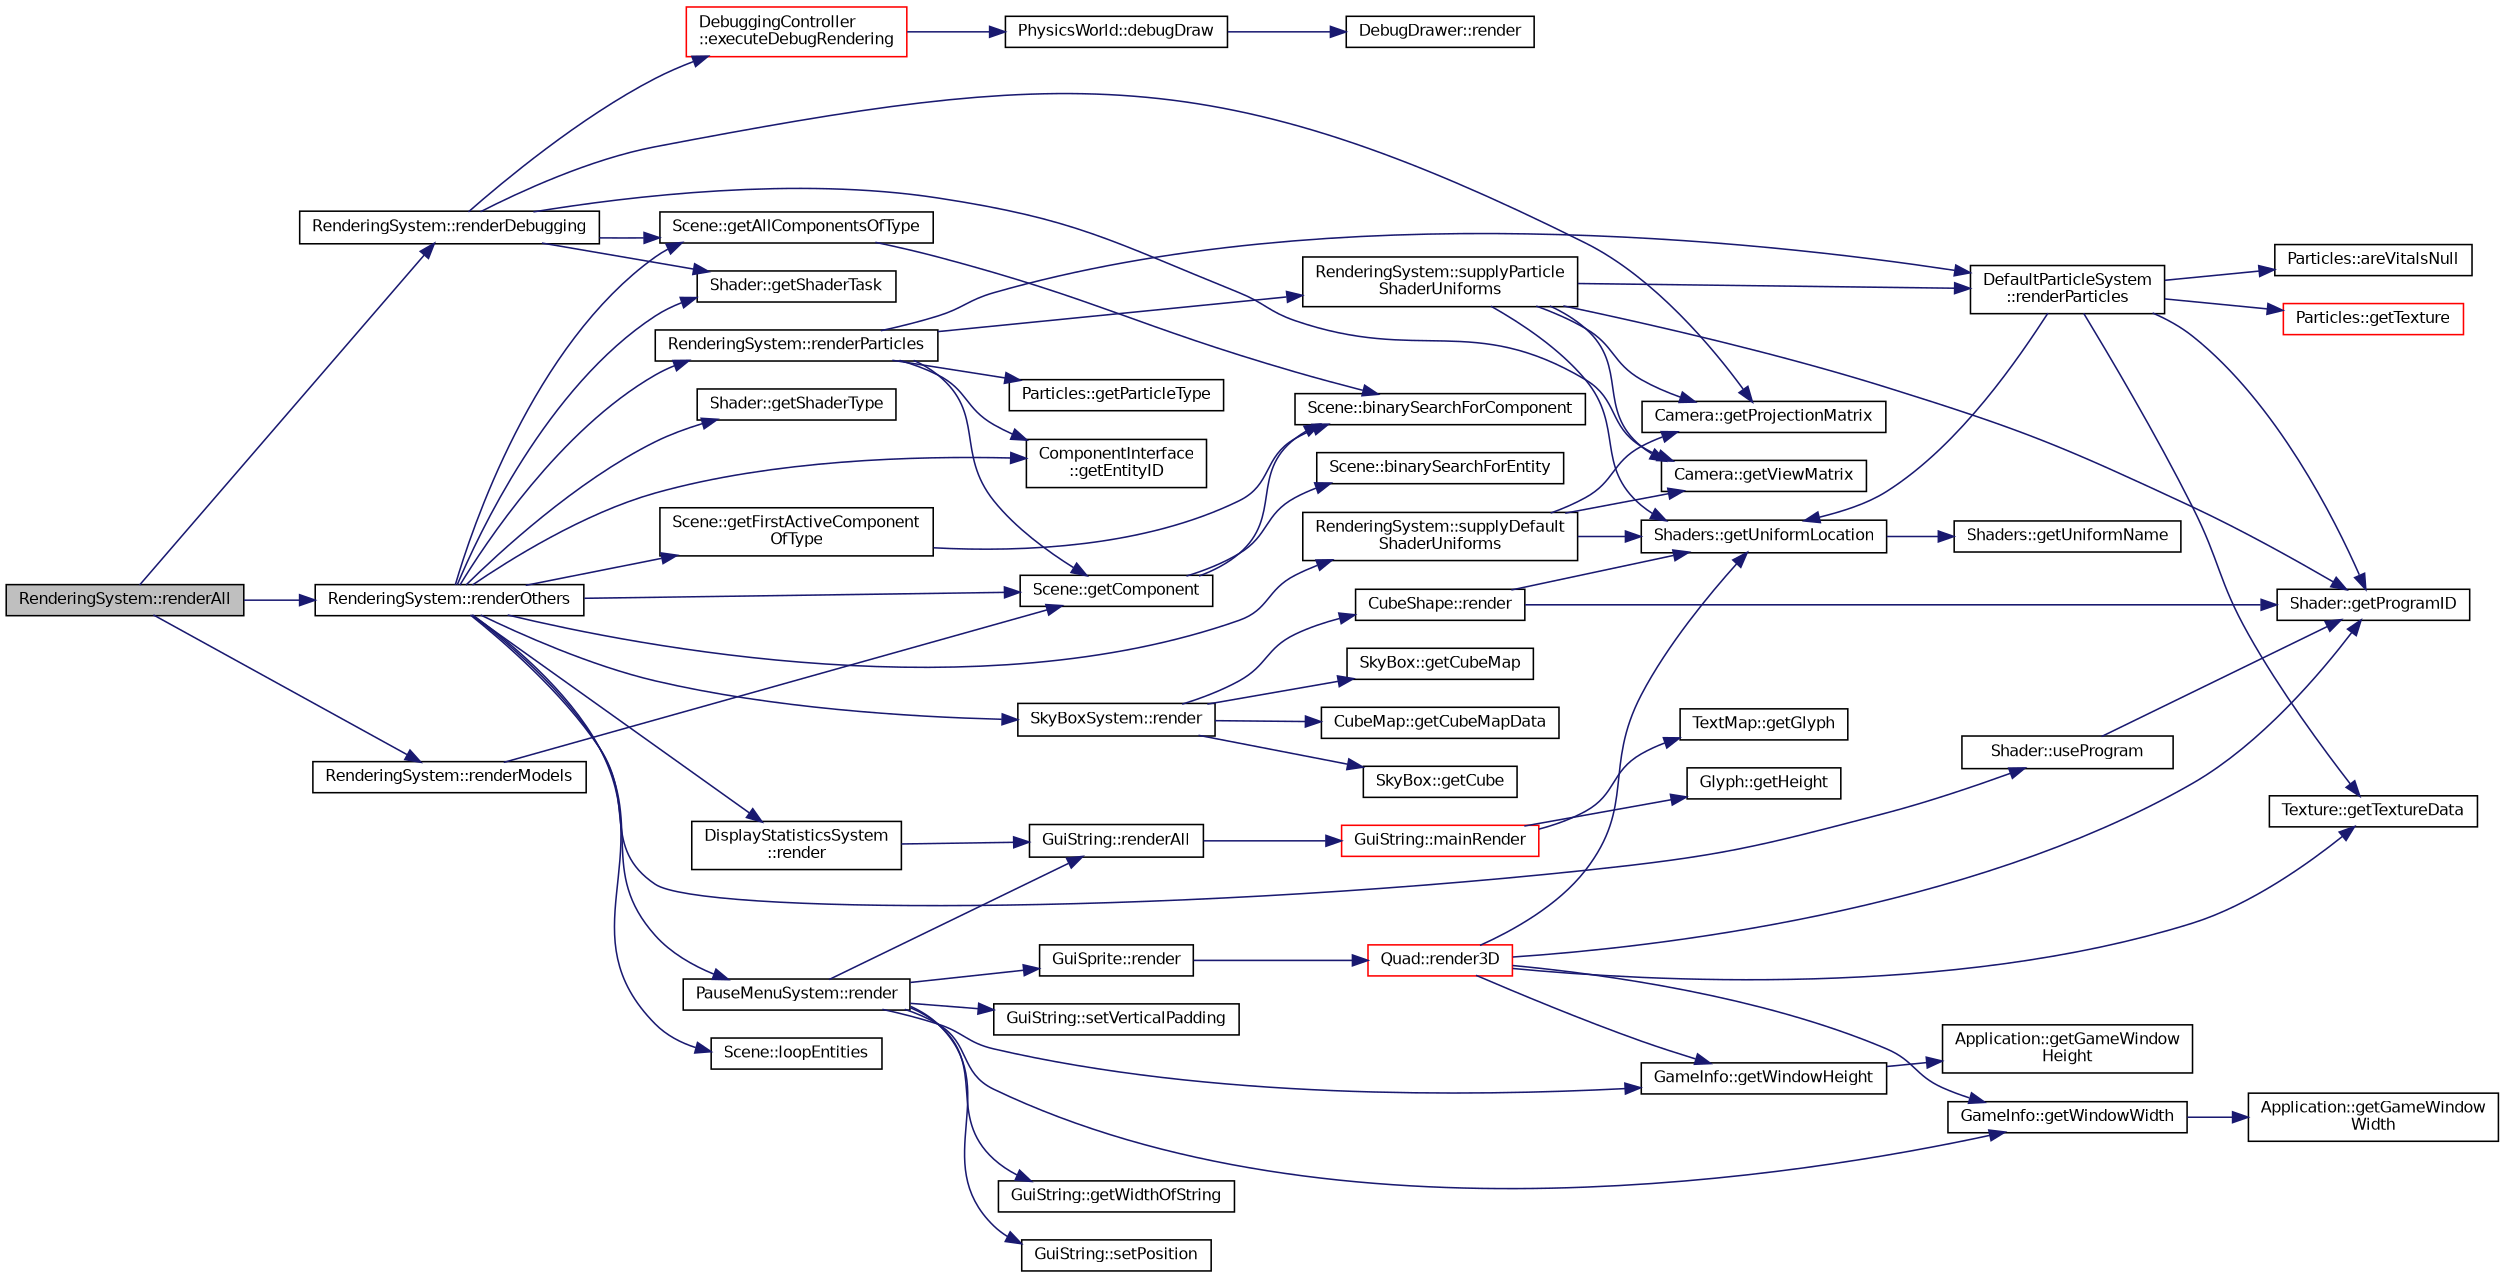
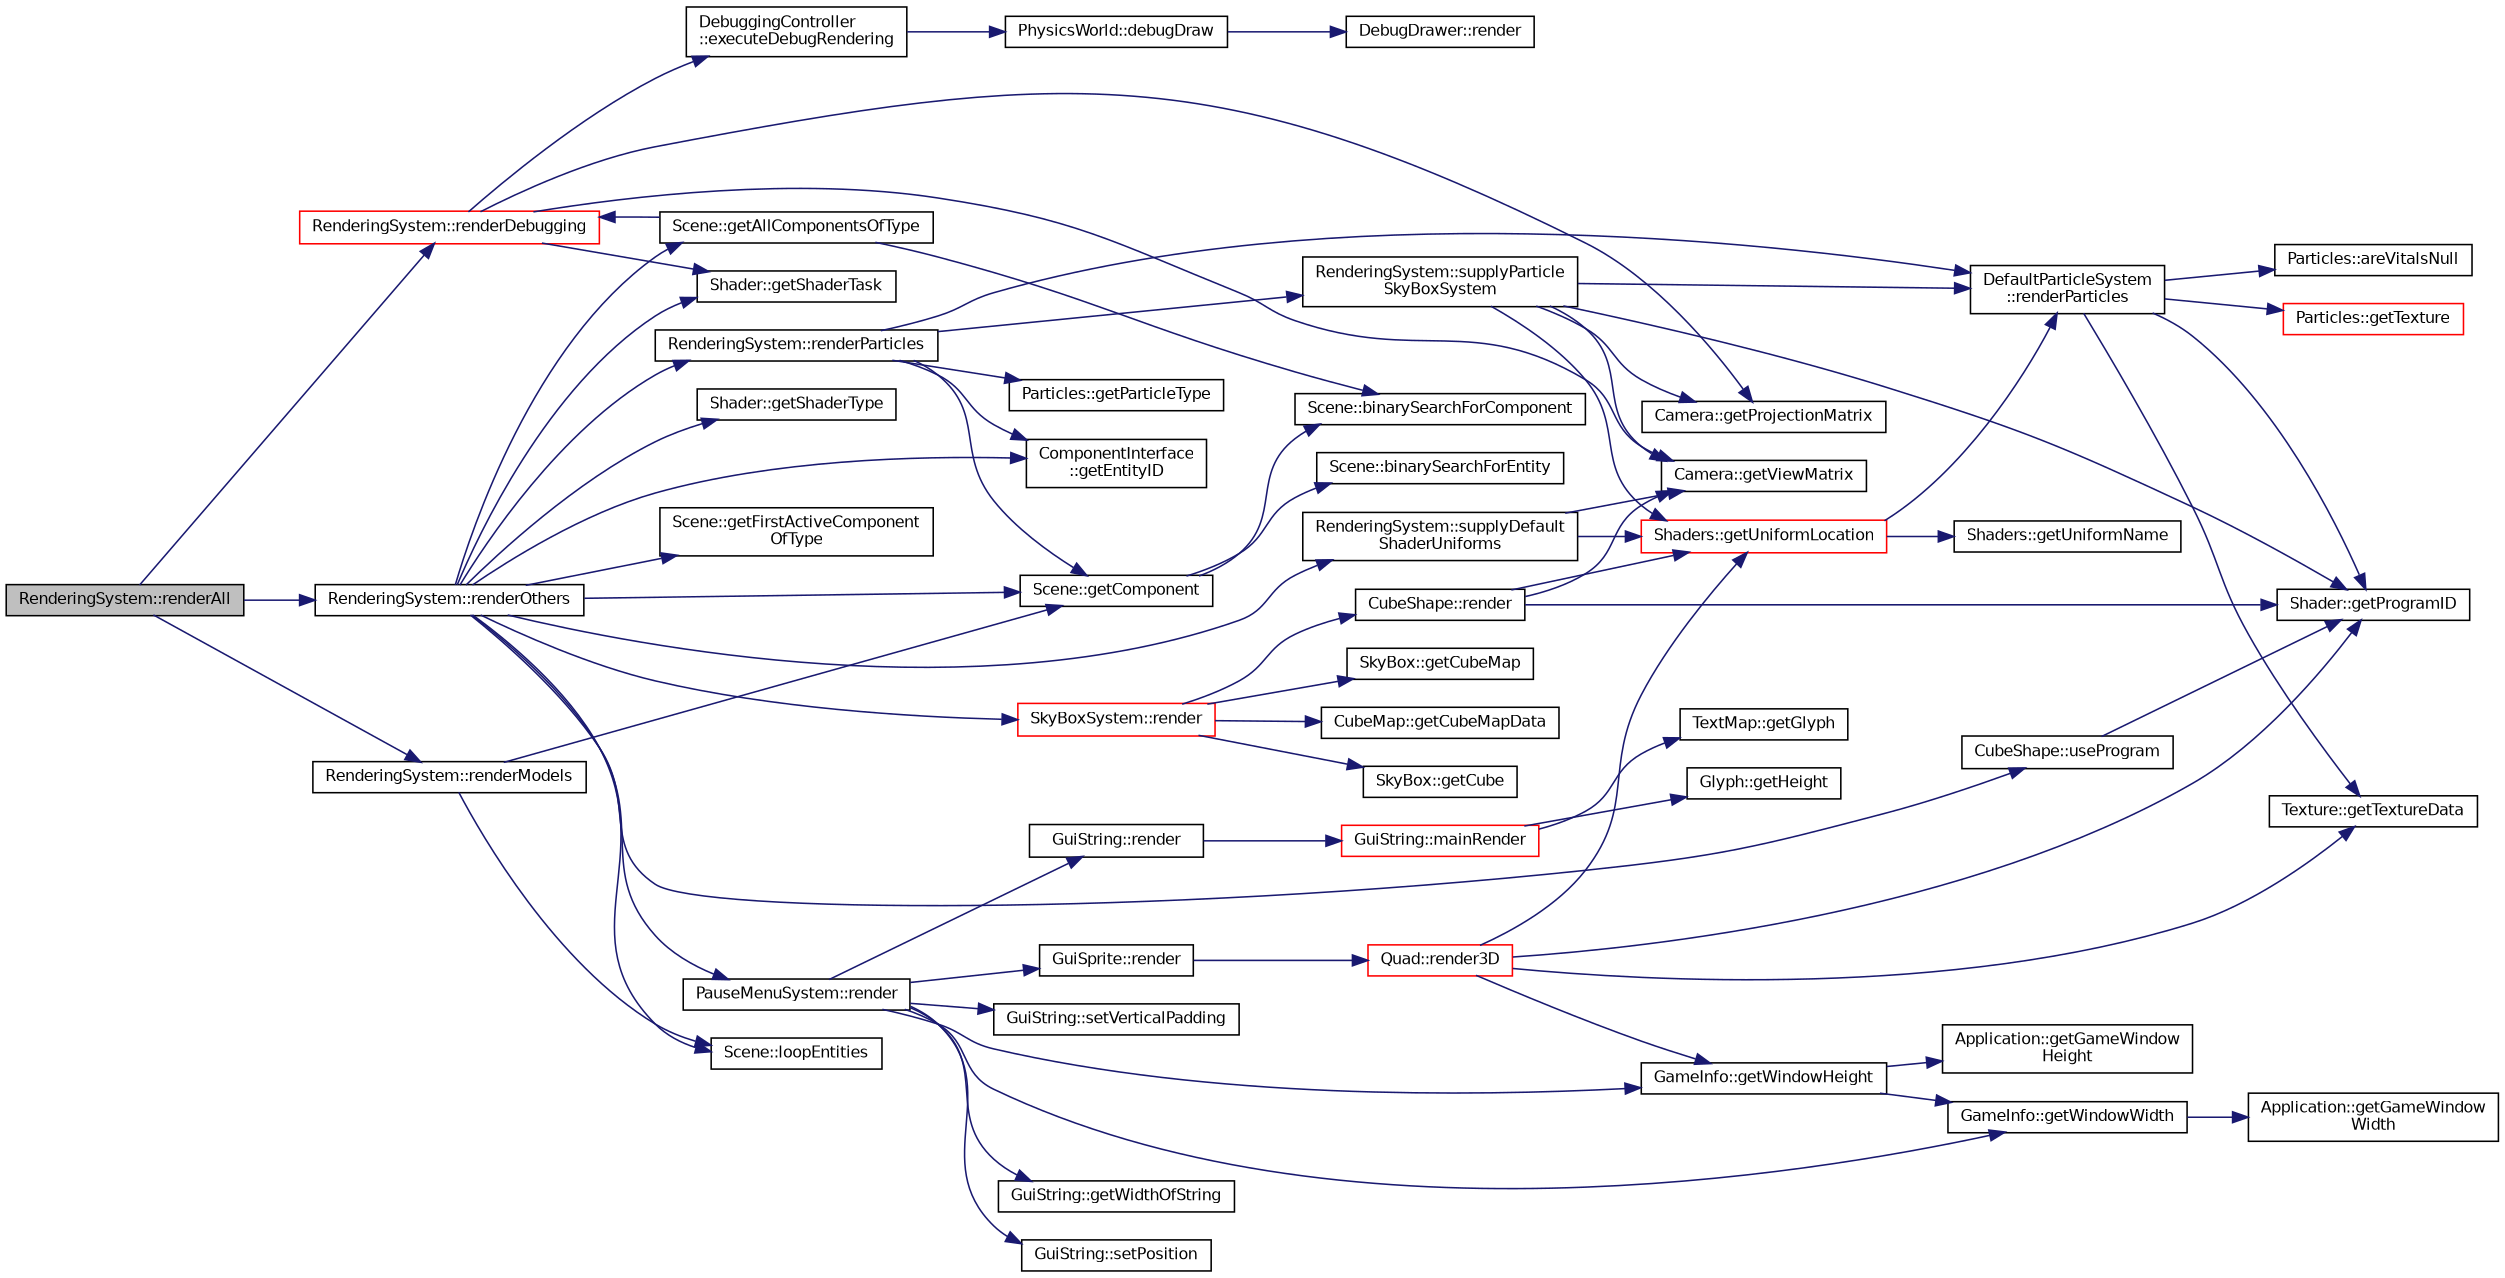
node "DebuggingController ::executeDebugRendering": color red -> black
node "RenderingSystem::renderDebugging": color black -> red
edge "RenderingSystem::renderDebugging" -> "Scene::getAllComponentsOfType": reversed
node "RenderingSystem::supplyParticle ShaderUniforms": label "RenderingSystem::supplyParticle ShaderUniforms" -> "RenderingSystem::supplyParticle SkyBoxSystem"
edge "DefaultParticleSystem ::renderParticles" -> "Shaders::getUniformLocation": reversed
edge "RenderingSystem::supplyDefault ShaderUniforms" -> "Camera::getProjectionMatrix": removed
edge "Scene::getFirstActiveComponent OfType" -> "Scene::binarySearchForComponent": removed
node "Shaders::getUniformLocation": color black -> red
edge "CubeShape::render" -> "Camera::getViewMatrix": added
node "SkyBoxSystem::render": color black -> red
node "Shader::useProgram": label "Shader::useProgram" -> "CubeShape::useProgram"
node "GuiString::renderAll": label "GuiString::renderAll" -> "GuiString::render"
node "DisplayStatisticsSystem ::render": removed
edge "RenderingSystem::renderModels" -> "Scene::loopEntities": added
edge "Quad::render3D" -> "GameInfo::getWindowWidth": now "GameInfo::getWindowHeight" -> "GameInfo::getWindowWidth"
